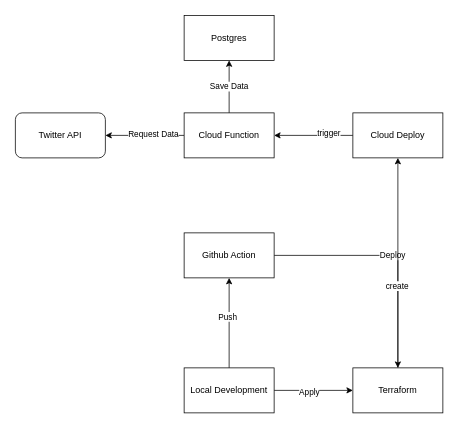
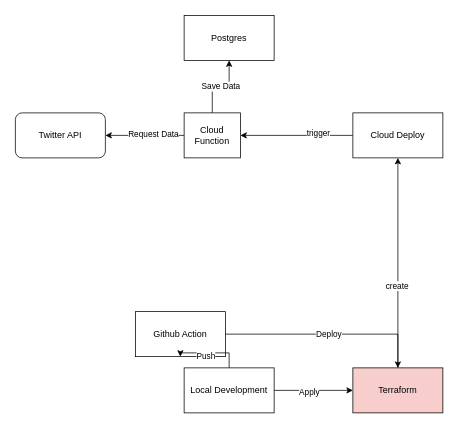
node "Cloud Function": size 90x45 -> 56x45
node "Github Action": moved (229, 255) -> (180, 334)
node "Terraform": fillcolor #ffffff -> #f8cecc
